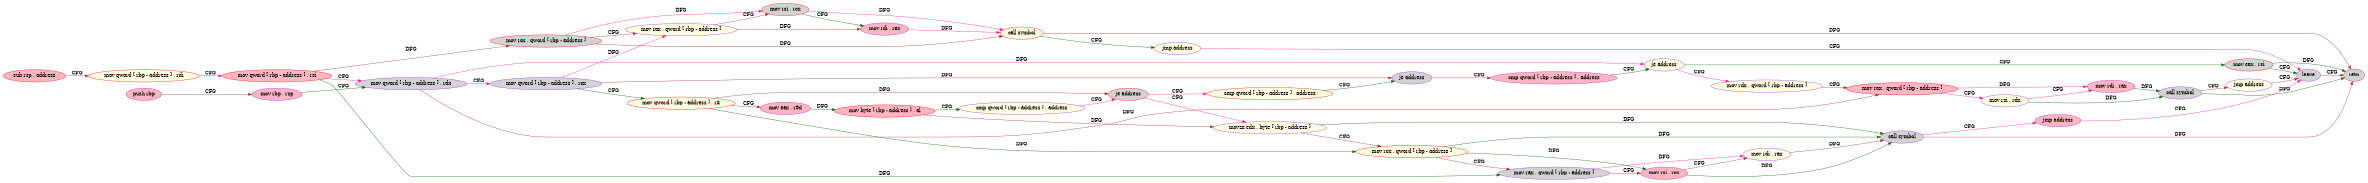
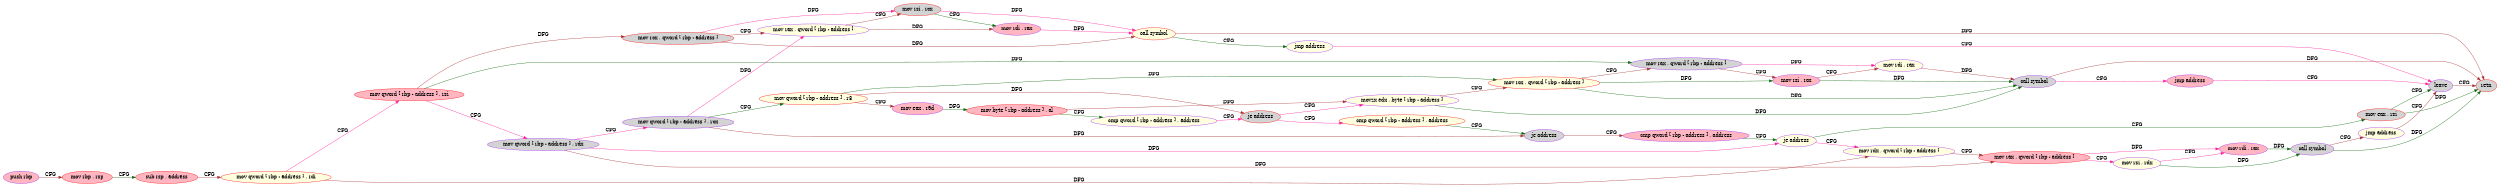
edge "mov rbp , rsp" -> "mov qword [ rbp - address ] , rdx": now "mov rbp , rsp" -> "sub rsp , address"
node "mov rbp , rsp": color purple -> red
edge "mov qword [ rbp - address ] , rdi" -> "mov rdx , qword [ rbp - address ]": added, label "DFG"
